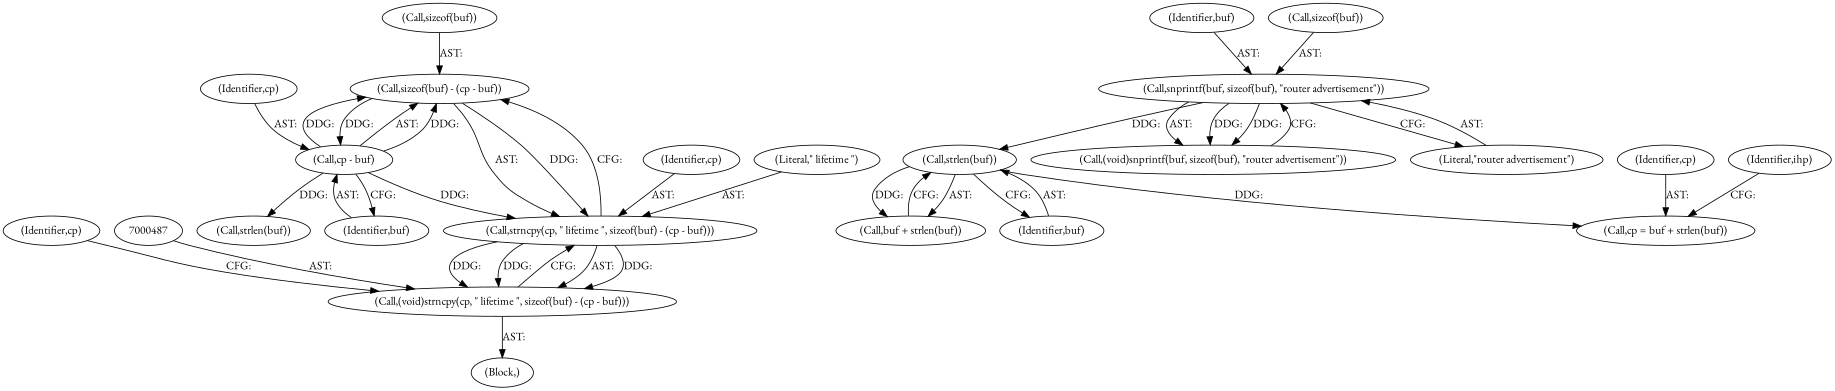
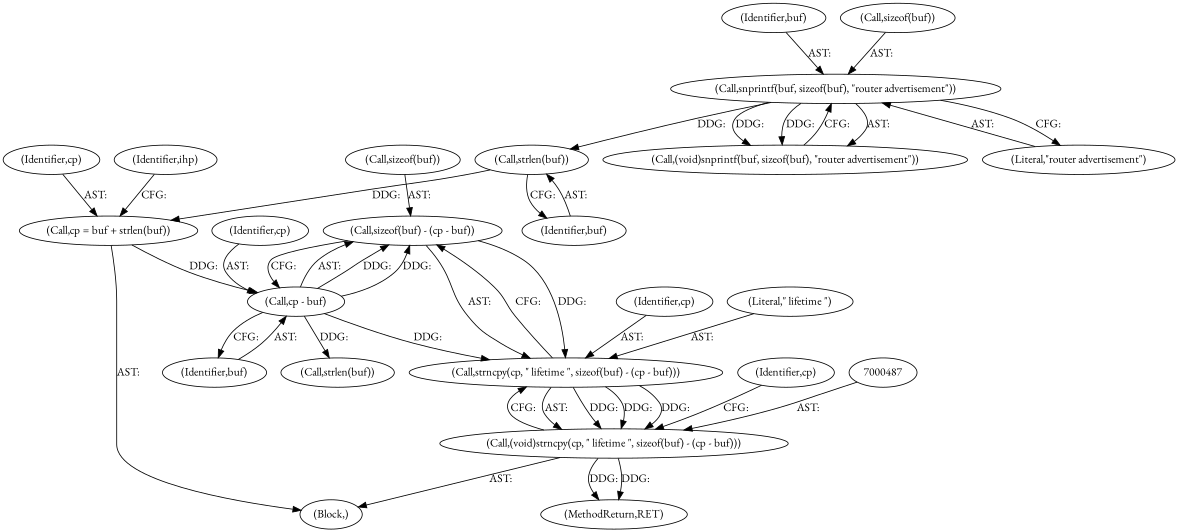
edge "(Call,sizeof(buf) - (cp - buf))" -> "(Call,cp - buf)": label "DDG: " -> "CFG: "
node "(Call,buf + strlen(buf))": removed
edge "(Call,cp = buf + strlen(buf))" -> "(Call,cp - buf)": added, label "DDG:"
edge "(Call,cp = buf + strlen(buf))" -> "(Block,)": added, label "AST:"
node "(MethodReturn,RET)": added
